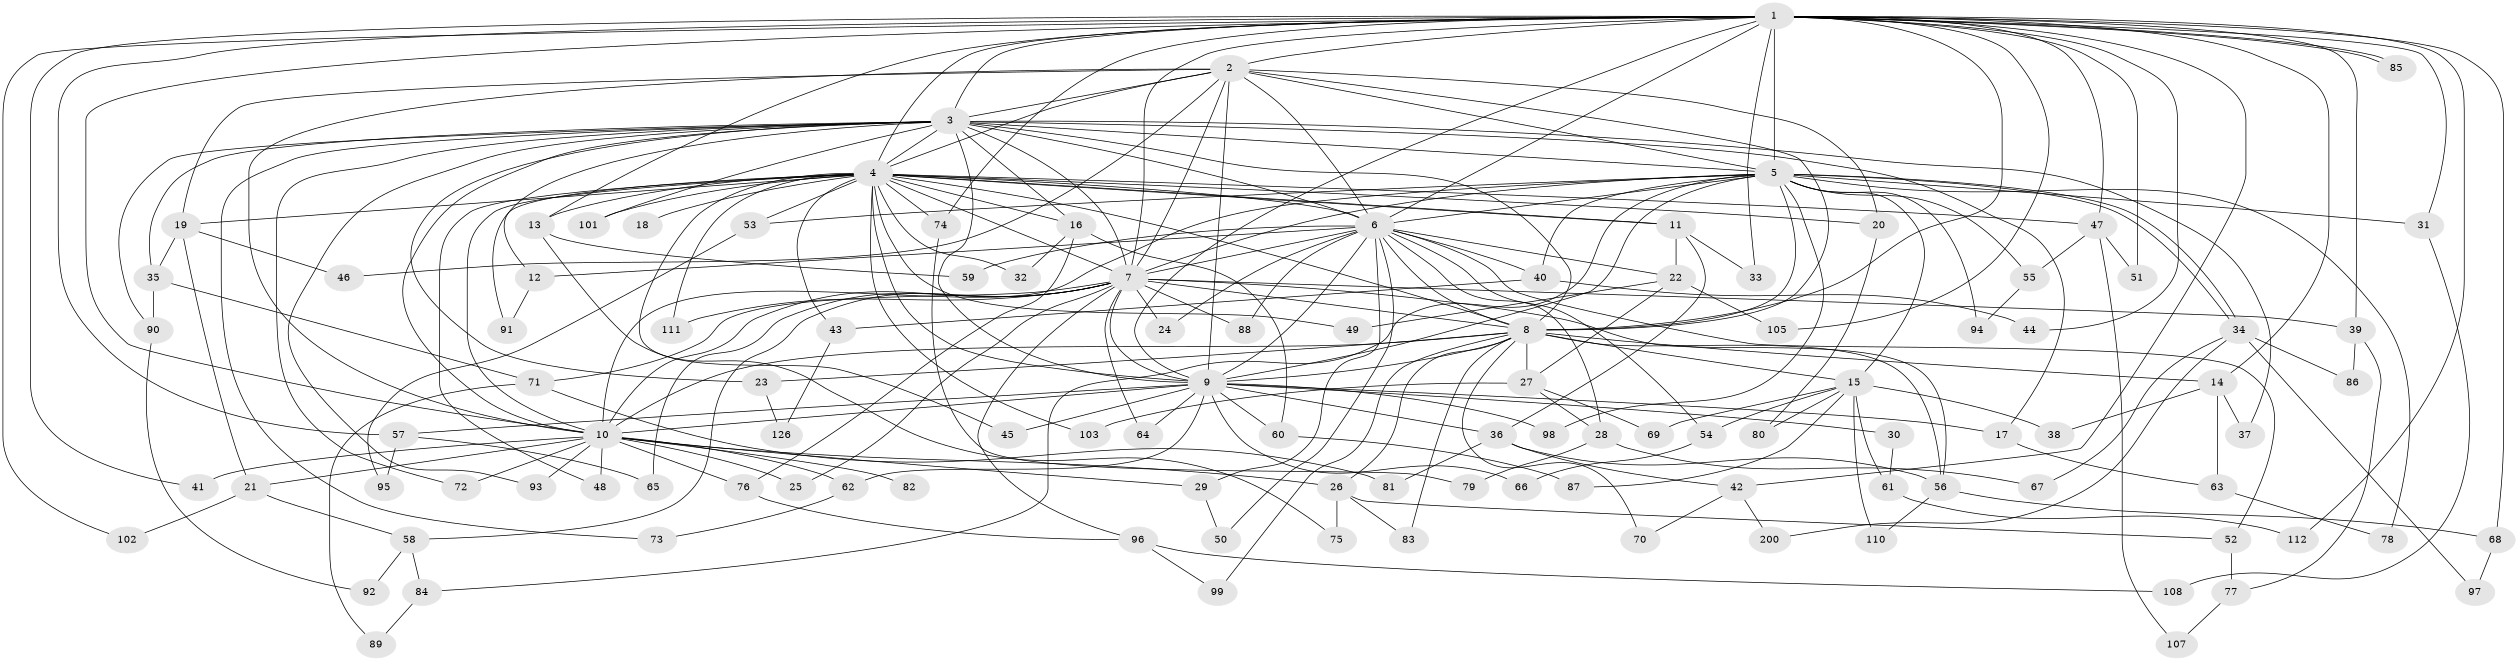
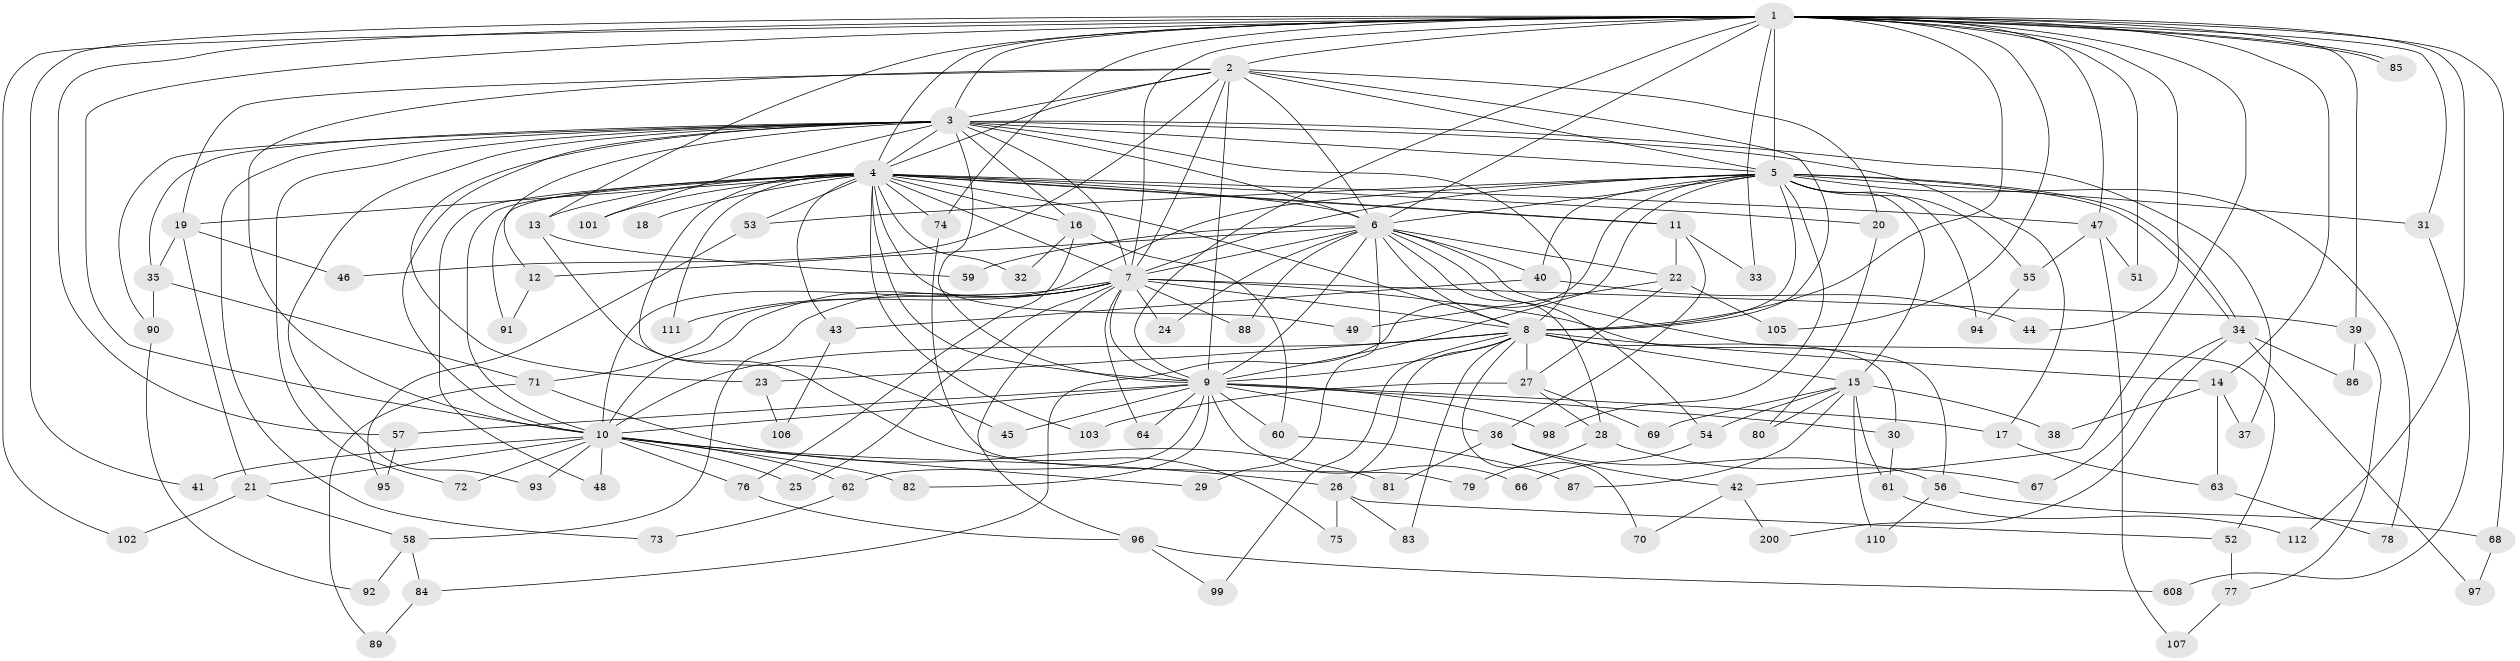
edge "8" -- "56": now "8" -- "30"
node "126": label "126" -> "106"
edge "9" -- "82": added
node "65": removed
node "50": removed
node "108": label "108" -> "608"
